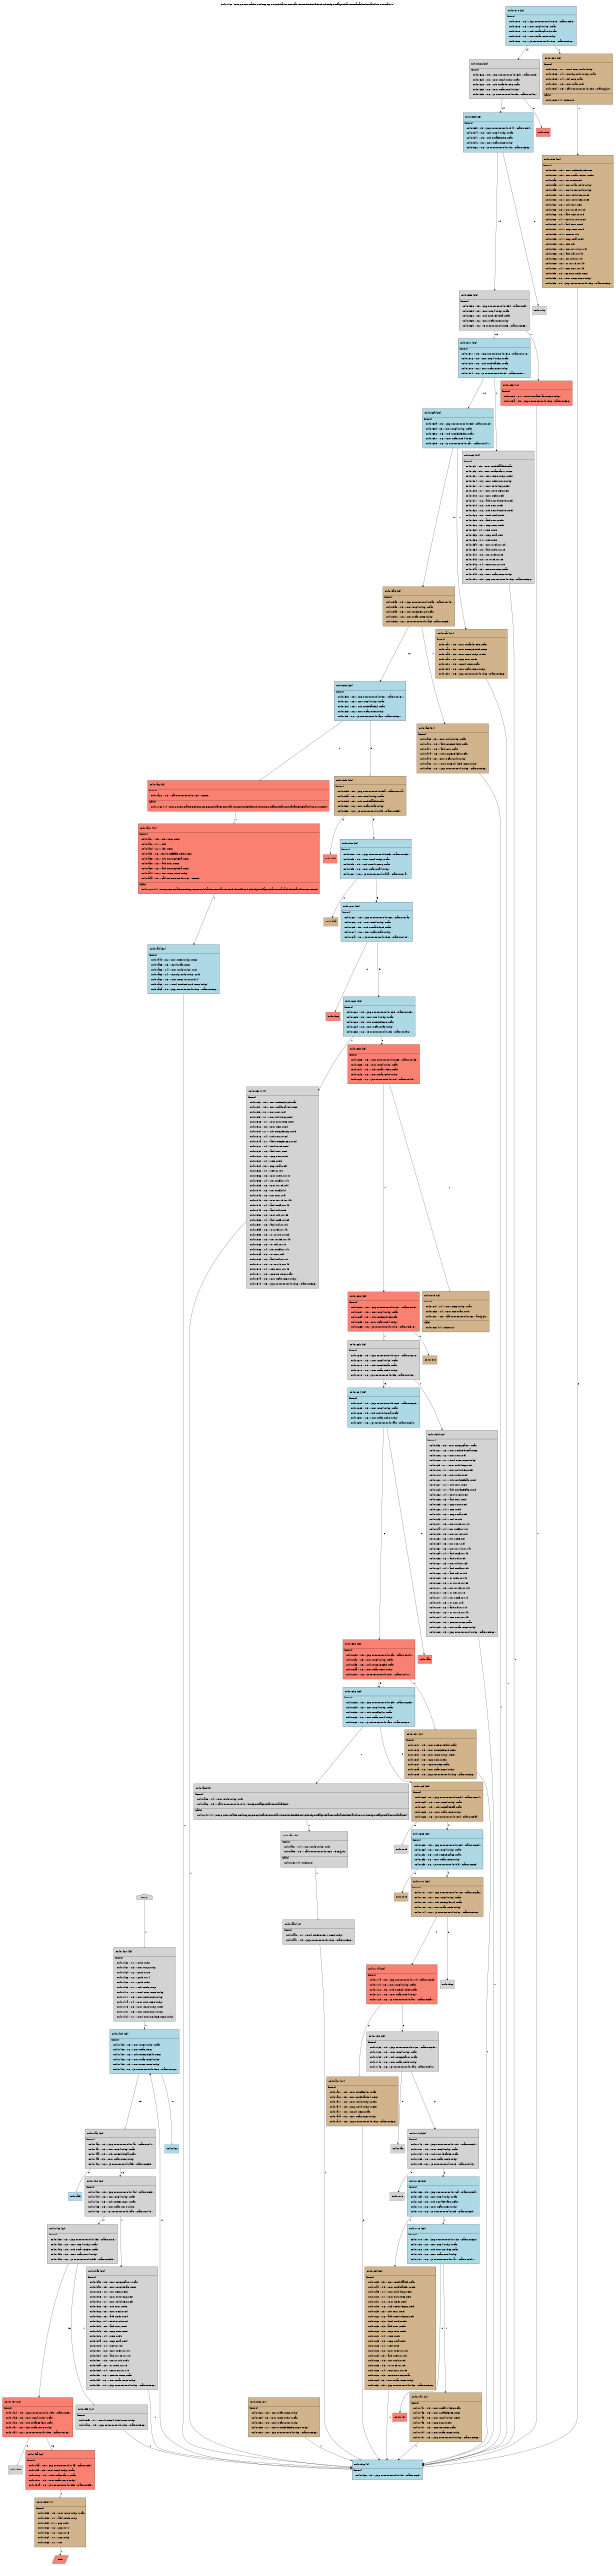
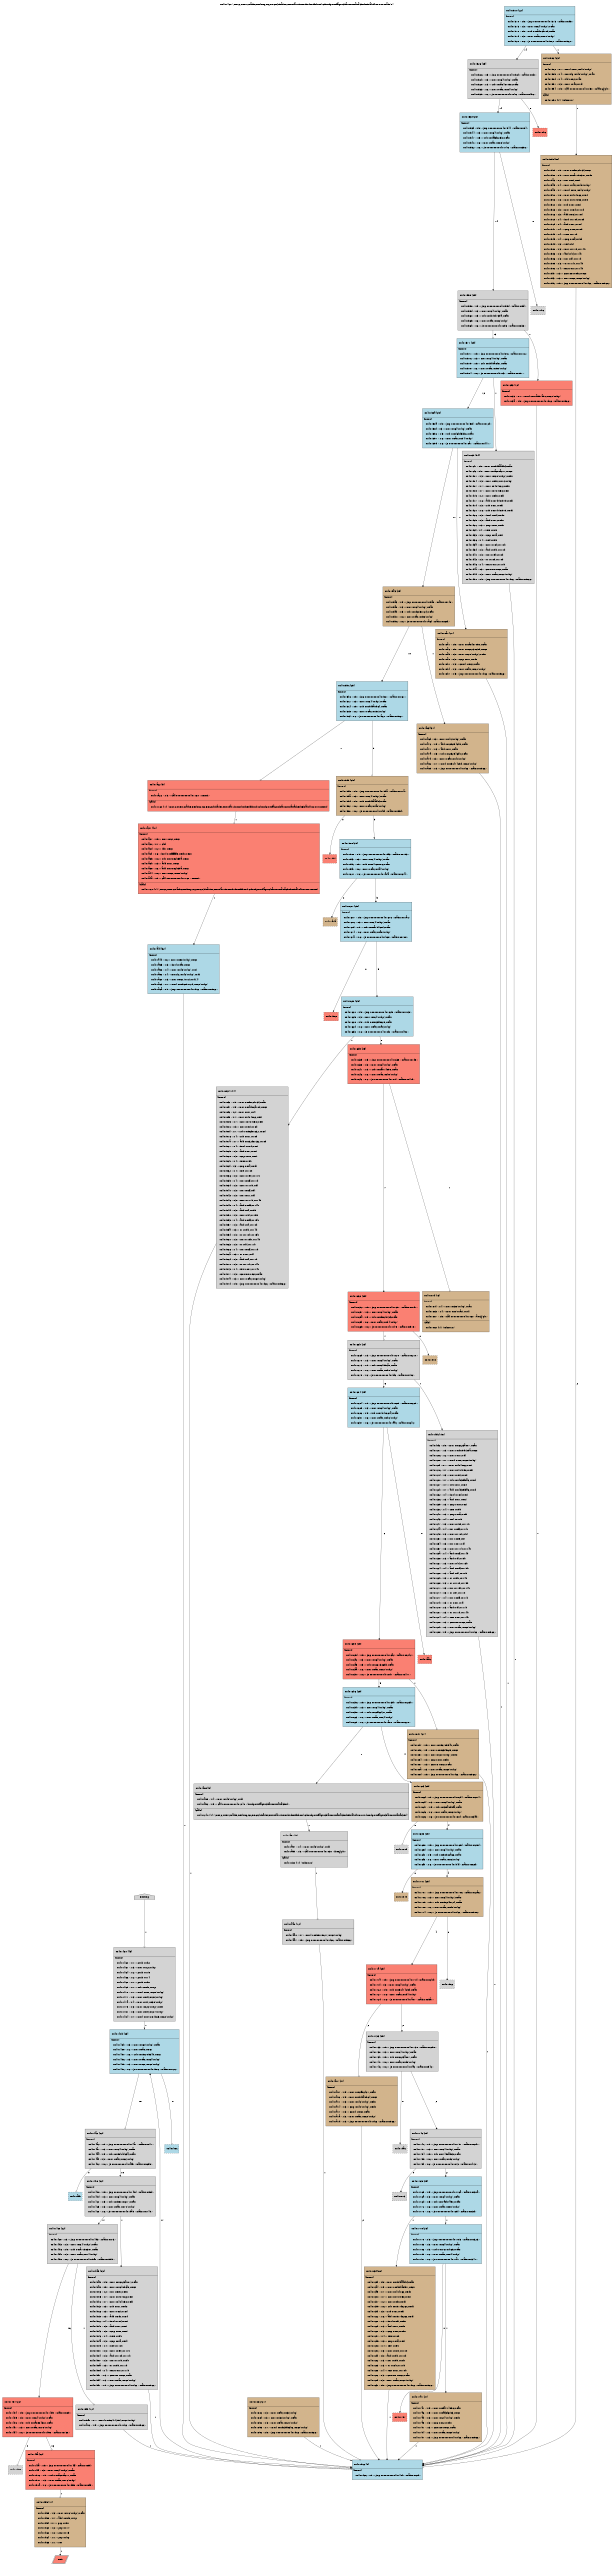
node "Entry": label "Entry" -> "Desktop"
